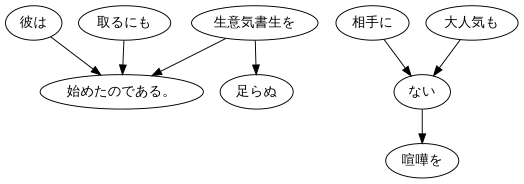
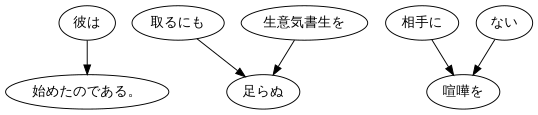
node "大人気も": removed
edge "取るにも" -> "始めたのである。": now "取るにも" -> "足らぬ"
edge "相手に" -> "ない": now "相手に" -> "喧嘩を"
edge "生意気書生を" -> "始めたのである。": removed
